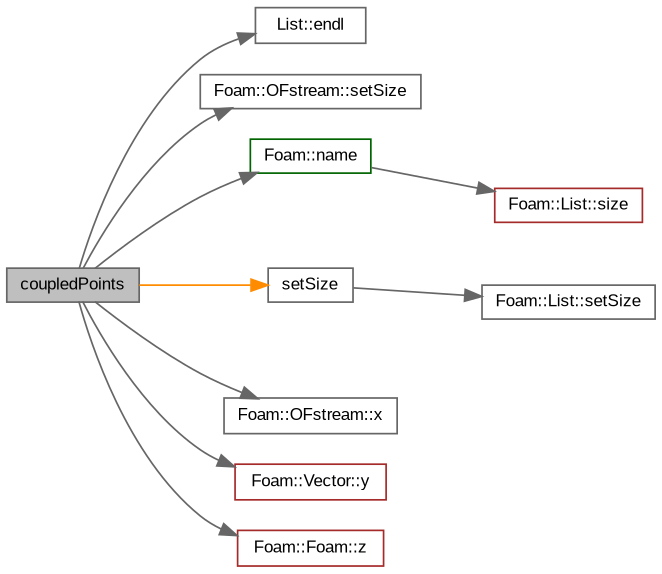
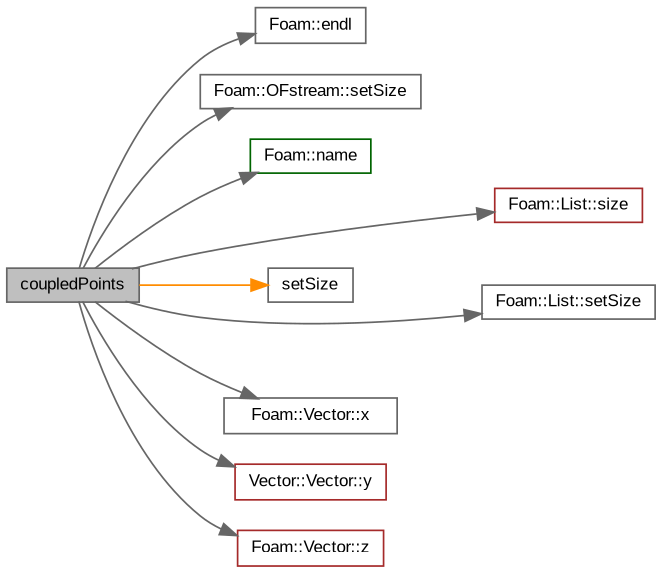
node "List::endl": label "List::endl" -> "Foam::endl"
edge "Foam::name" -> "Foam::List::size": now "coupledPoints" -> "Foam::List::size"
edge "setSize" -> "Foam::List::setSize": now "coupledPoints" -> "Foam::List::setSize"
node "Foam::OFstream::x": label "Foam::OFstream::x" -> "Foam::Vector::x"
node "Foam::Vector::y": label "Foam::Vector::y" -> "Vector::Vector::y"
node "Foam::Foam::z": label "Foam::Foam::z" -> "Foam::Vector::z"
